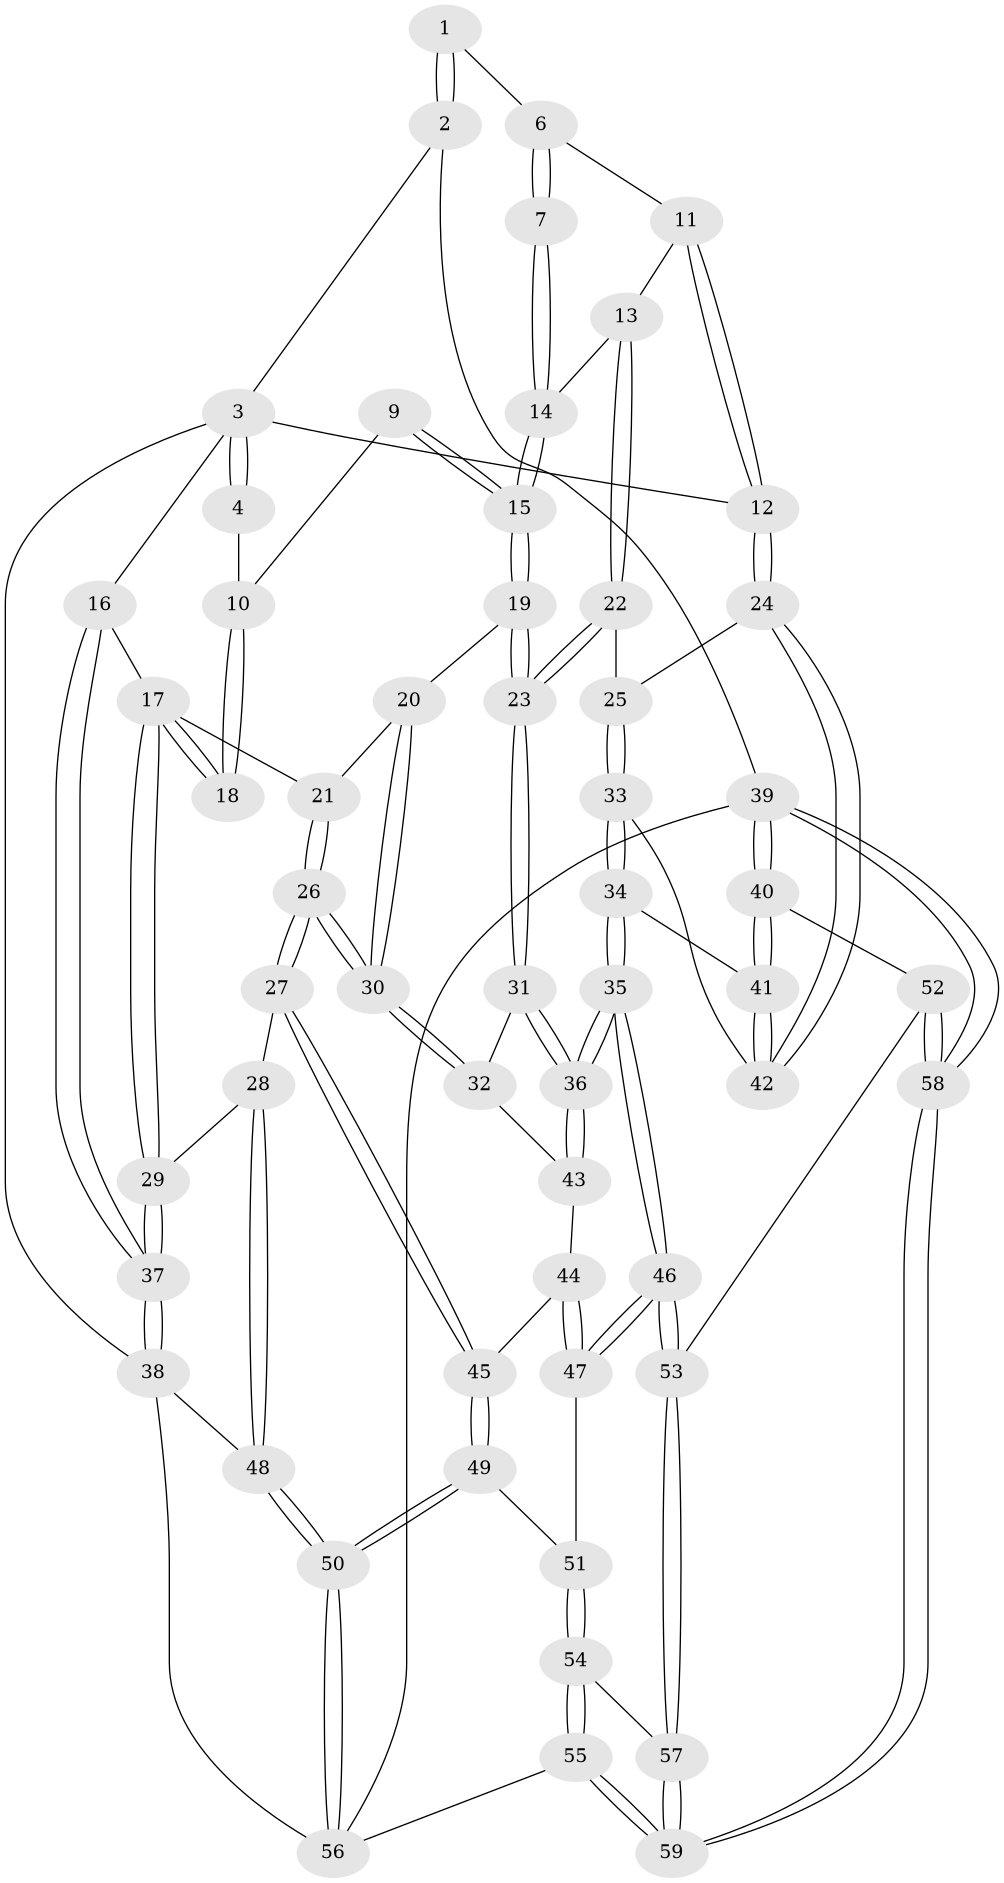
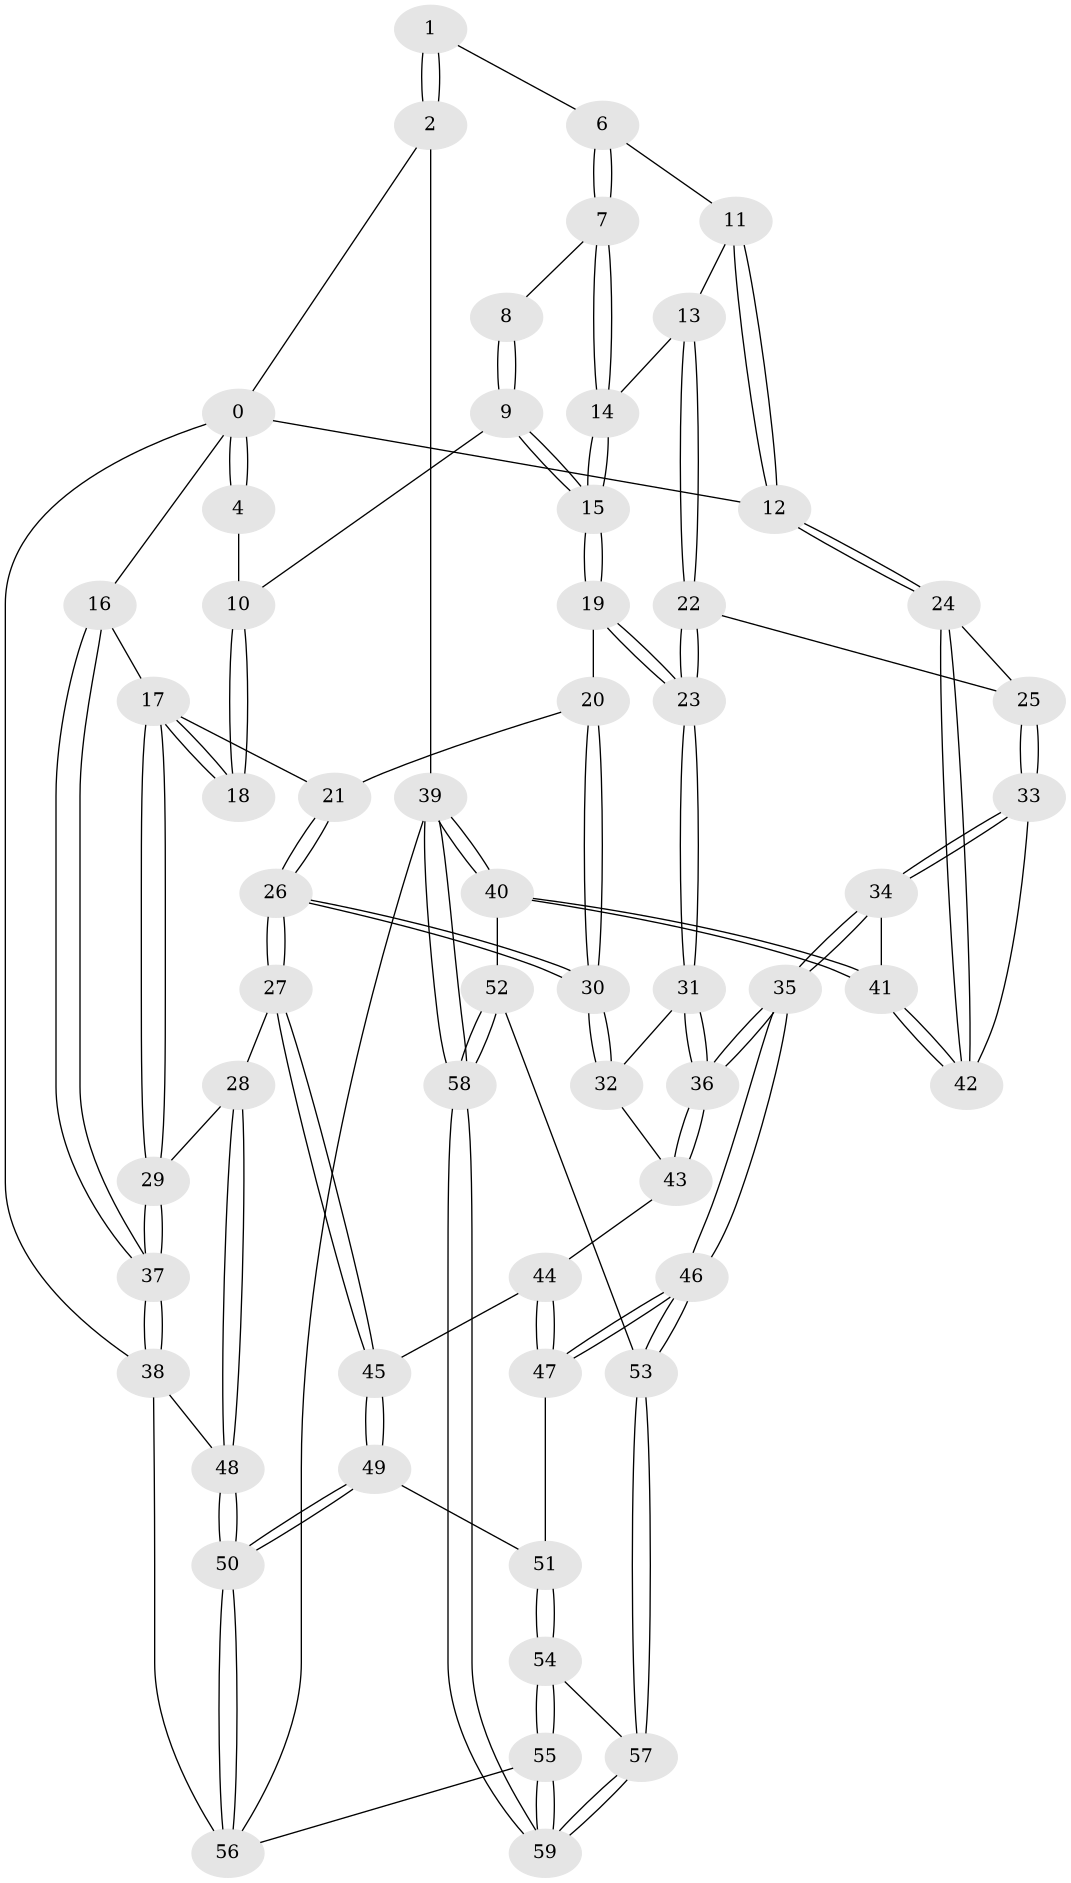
node "8": added
node "3": label "3" -> "0"
